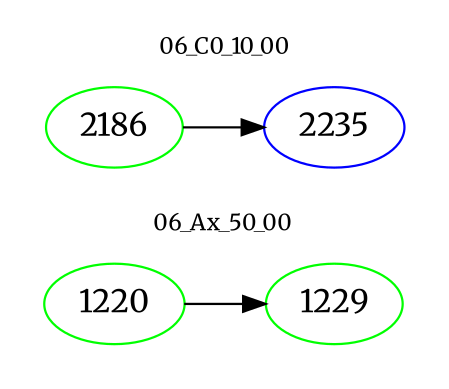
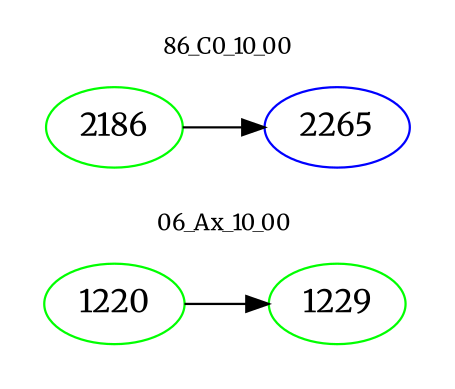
cluster "06_C0_10_00": label "06_C0_10_00" -> "86_C0_10_00"
node "2235": label "2235" -> "2265"
cluster "06_Ax_50_00": label "06_Ax_50_00" -> "06_Ax_10_00"
